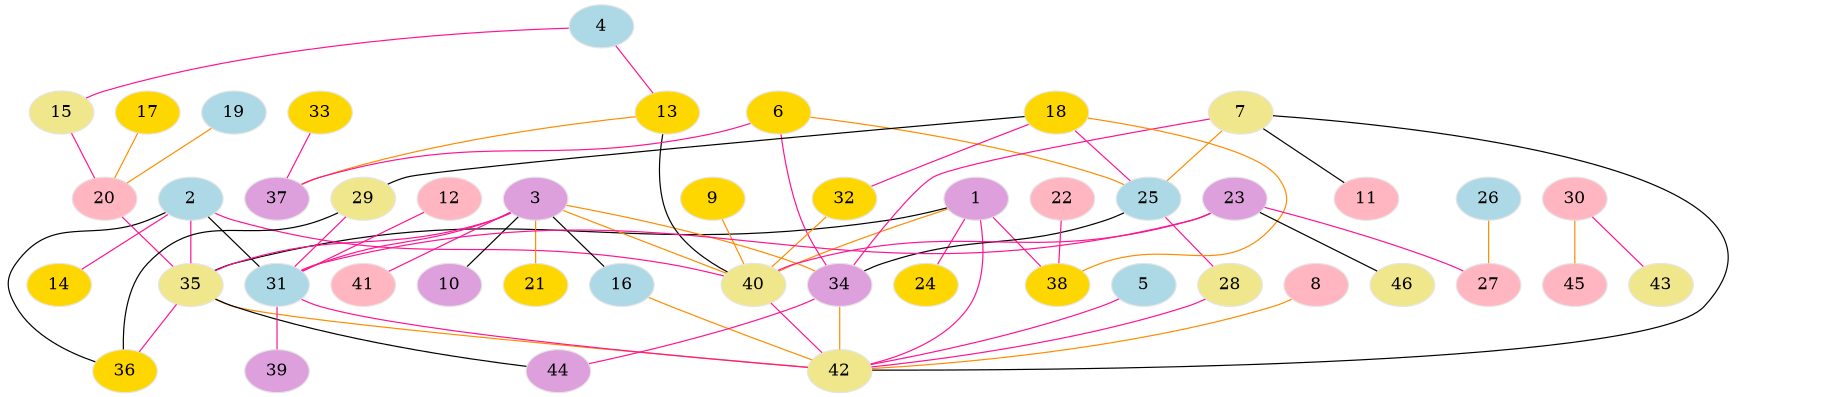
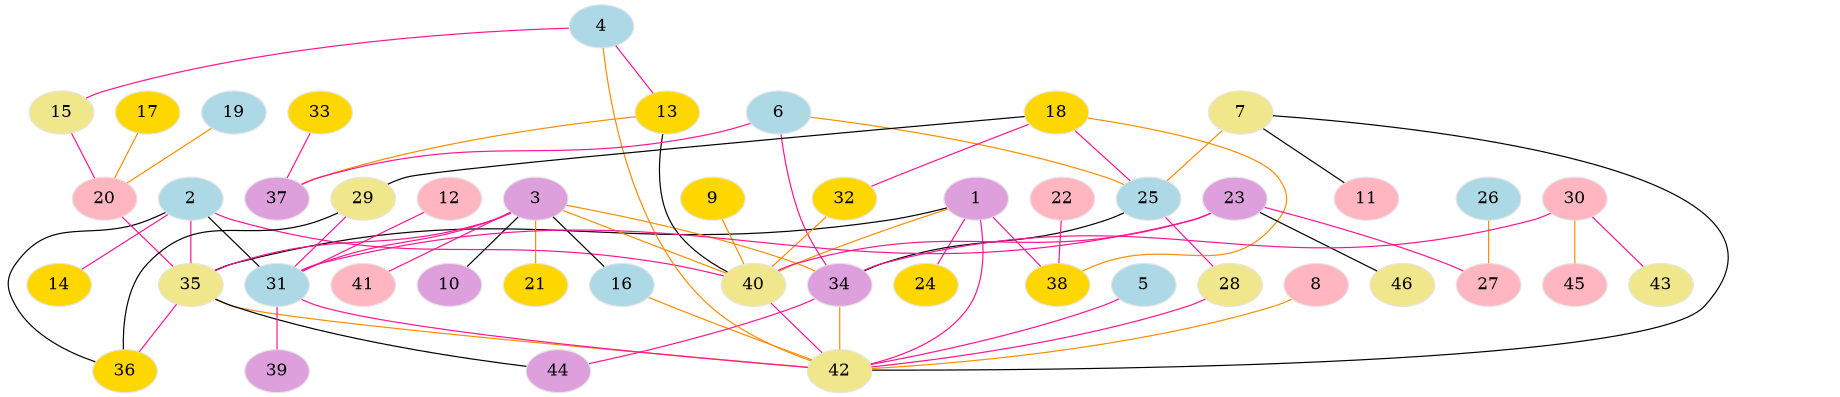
node "6": fillcolor gold -> lightblue
edge "7" -- "34": now "30" -- "34"
edge "4" -- "42": added
